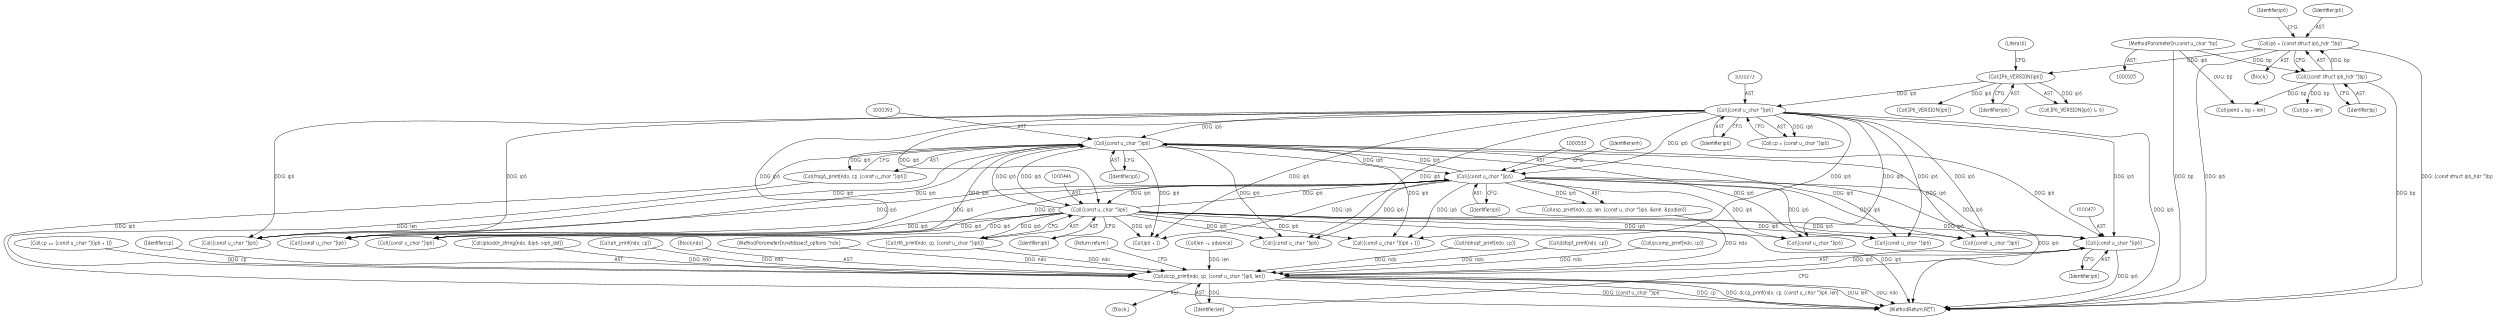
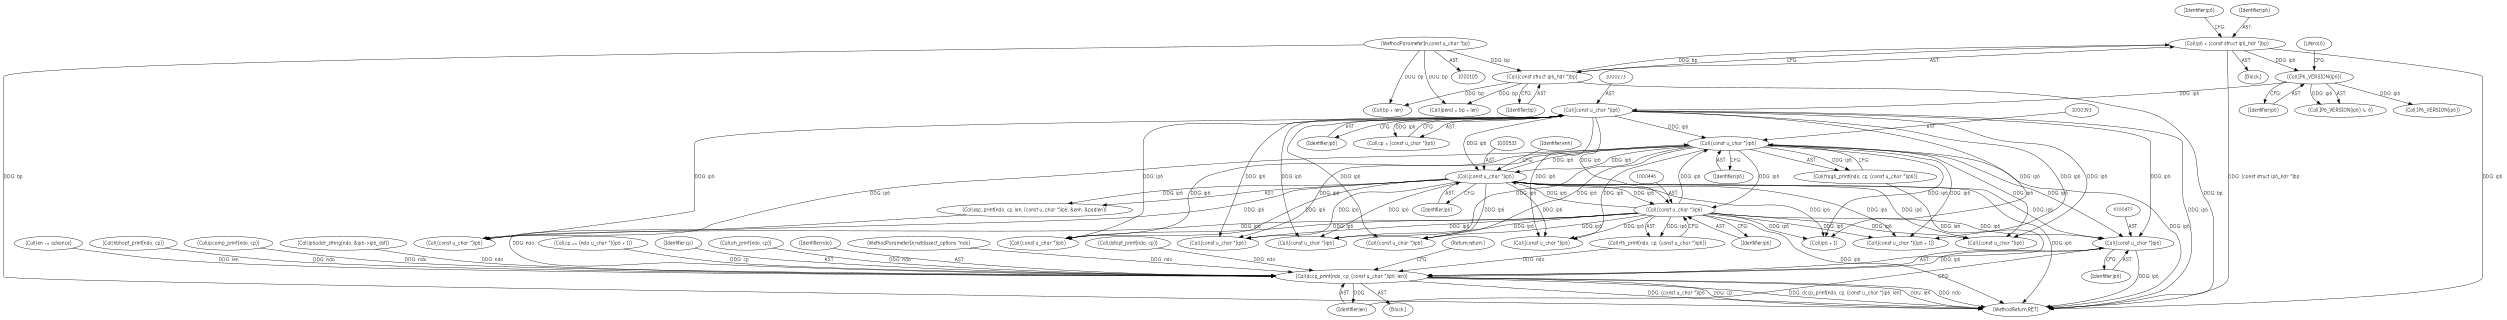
edge "(MethodParameterIn,const u_char *bp)" -> "(Call,bp + len)": added, label "DDG: bp"
node "(Call,cp == (const u_char *)(ip6 + 1))": label "(Call,cp == (const u_char *)(ip6 + 1))" -> "(Call,cp == (ndo u_char *)(ip6 + 1))"
node "(Block,ndo)": label "(Block,ndo)" -> "(Identifier,ndo)"
